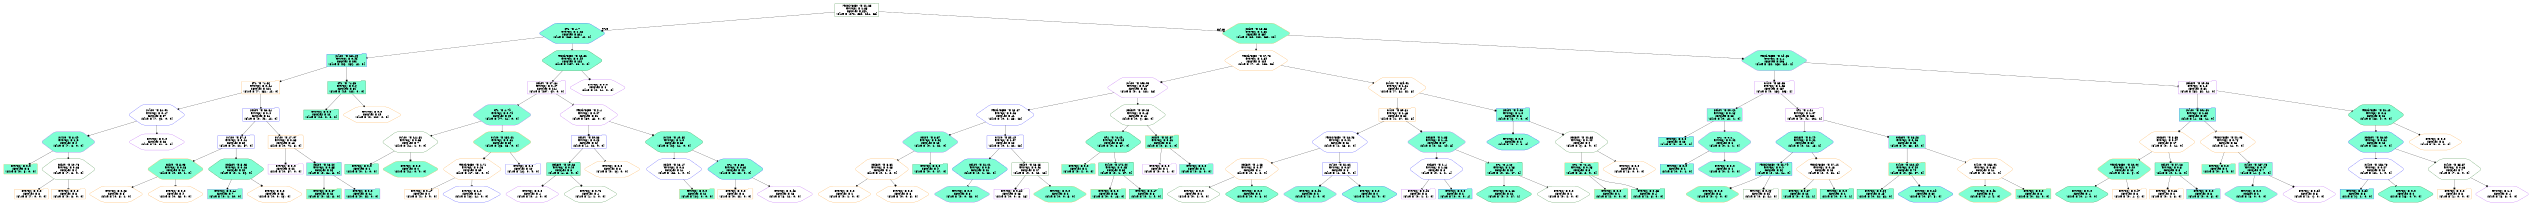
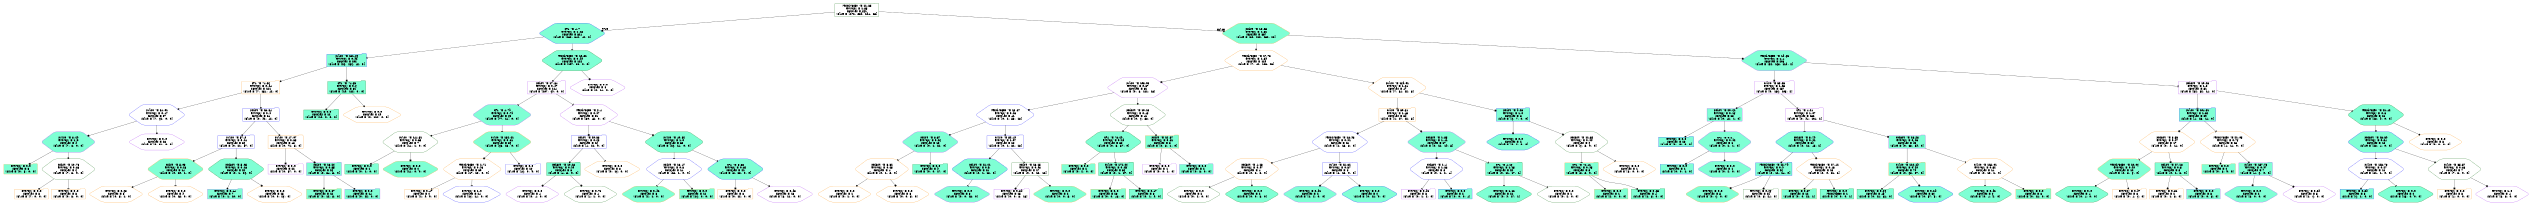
node "entropy = 0.92 samples = 3 value = [2, 1, 0, 0]": added
node "entropy = 0.0 samples = 1 value = [0, 0, 0, 1]": label "entropy = 0.0 samples = 1 value = [0, 0, 0, 1]" -> "entropy = 0.0 respiração = 1 value = [0, 0, 0, 1]"
node "entropy = 0.92 samples = 6 value = [0, 4, 2, 0]": color darkorange -> darkgreen
node "entropy = 0.0 pDiast = 2 value = [3, 0, 0, 0]": label "entropy = 0.0 pDiast = 2 value = [3, 0, 0, 0]" -> "entropy = 0.0 samples = 2 value = [3, 0, 0, 0]"
